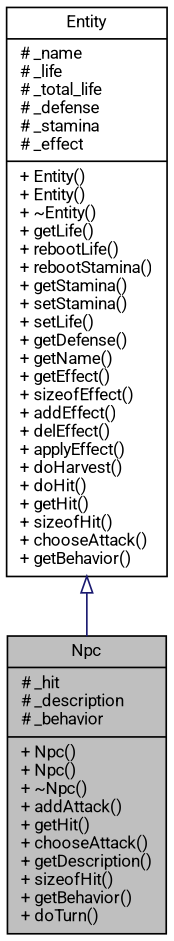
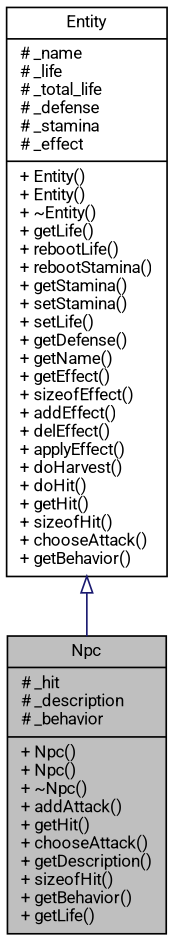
node "Npc": text "+ doTurn()" -> "+ getLife()"
